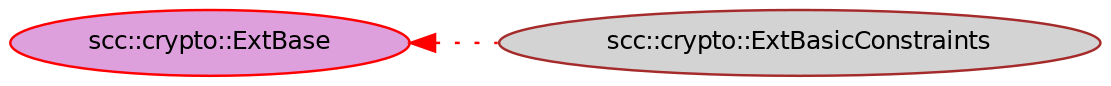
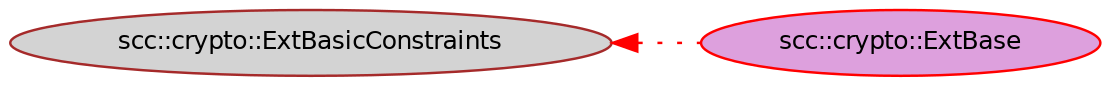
edge "scc::crypto::ExtBasicConstraints" -> "scc::crypto::ExtBase": reversed
